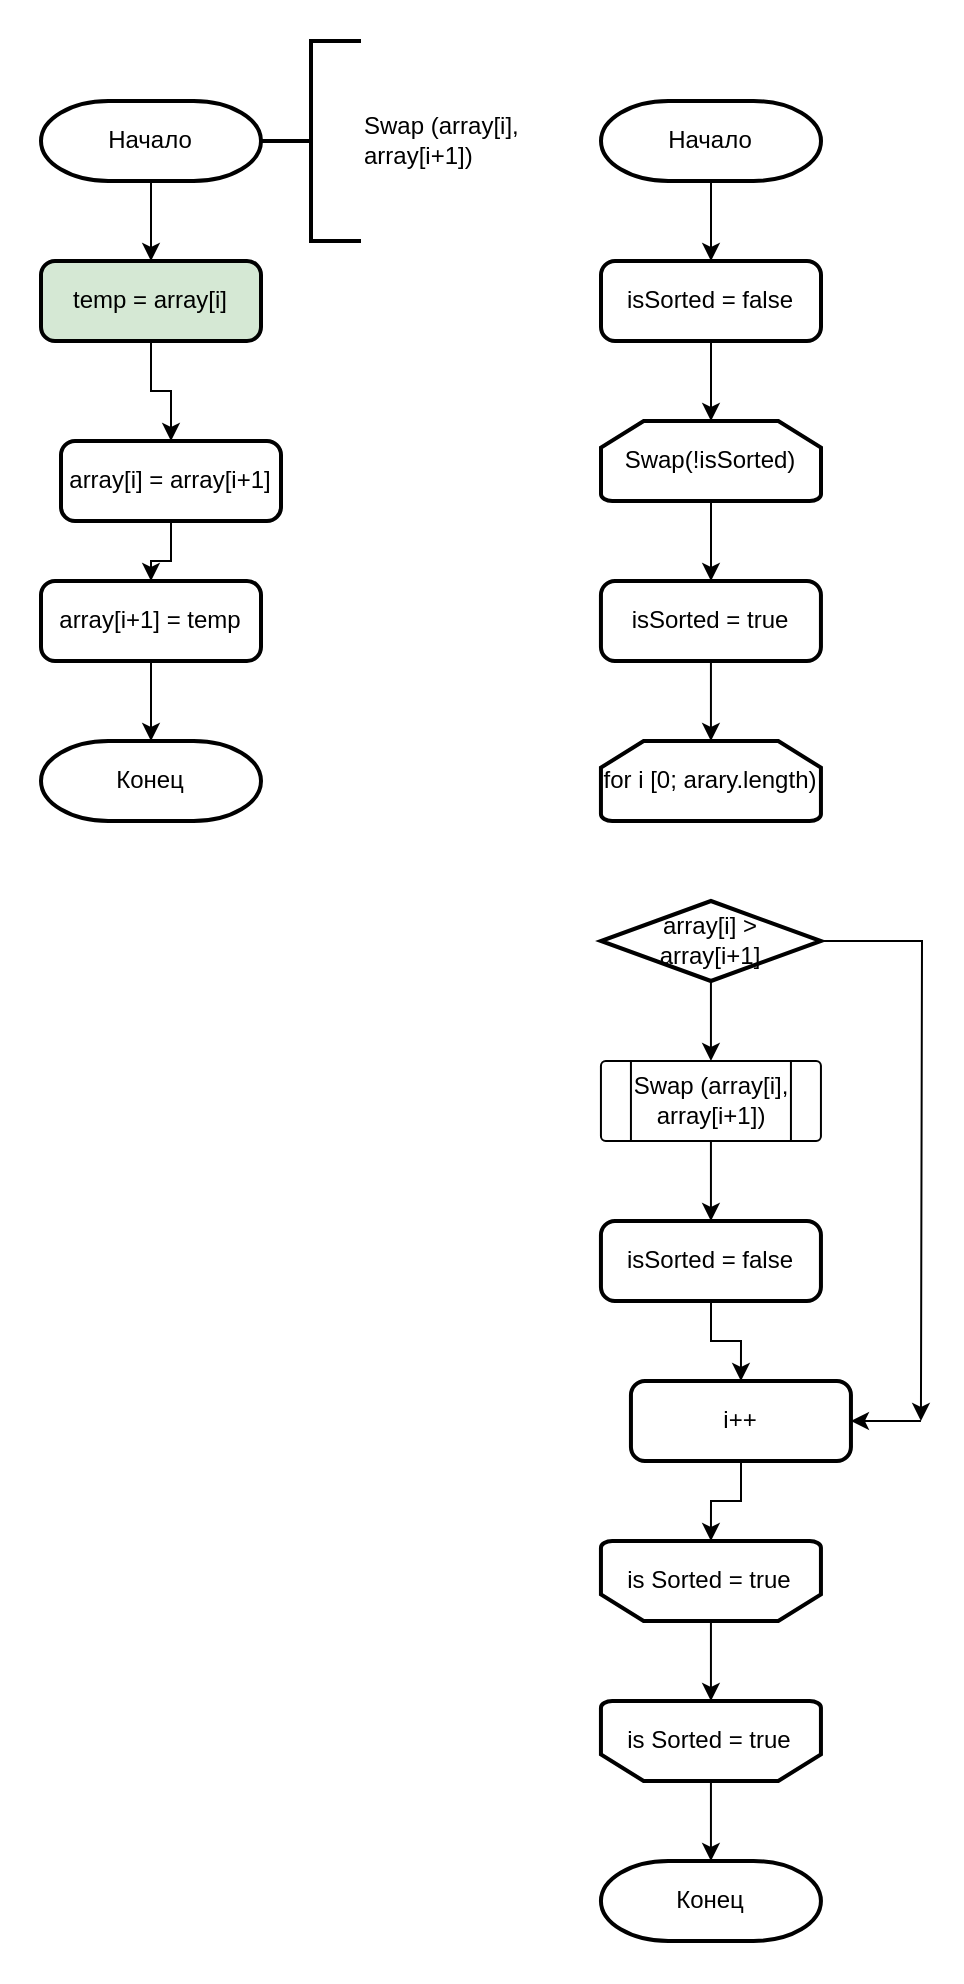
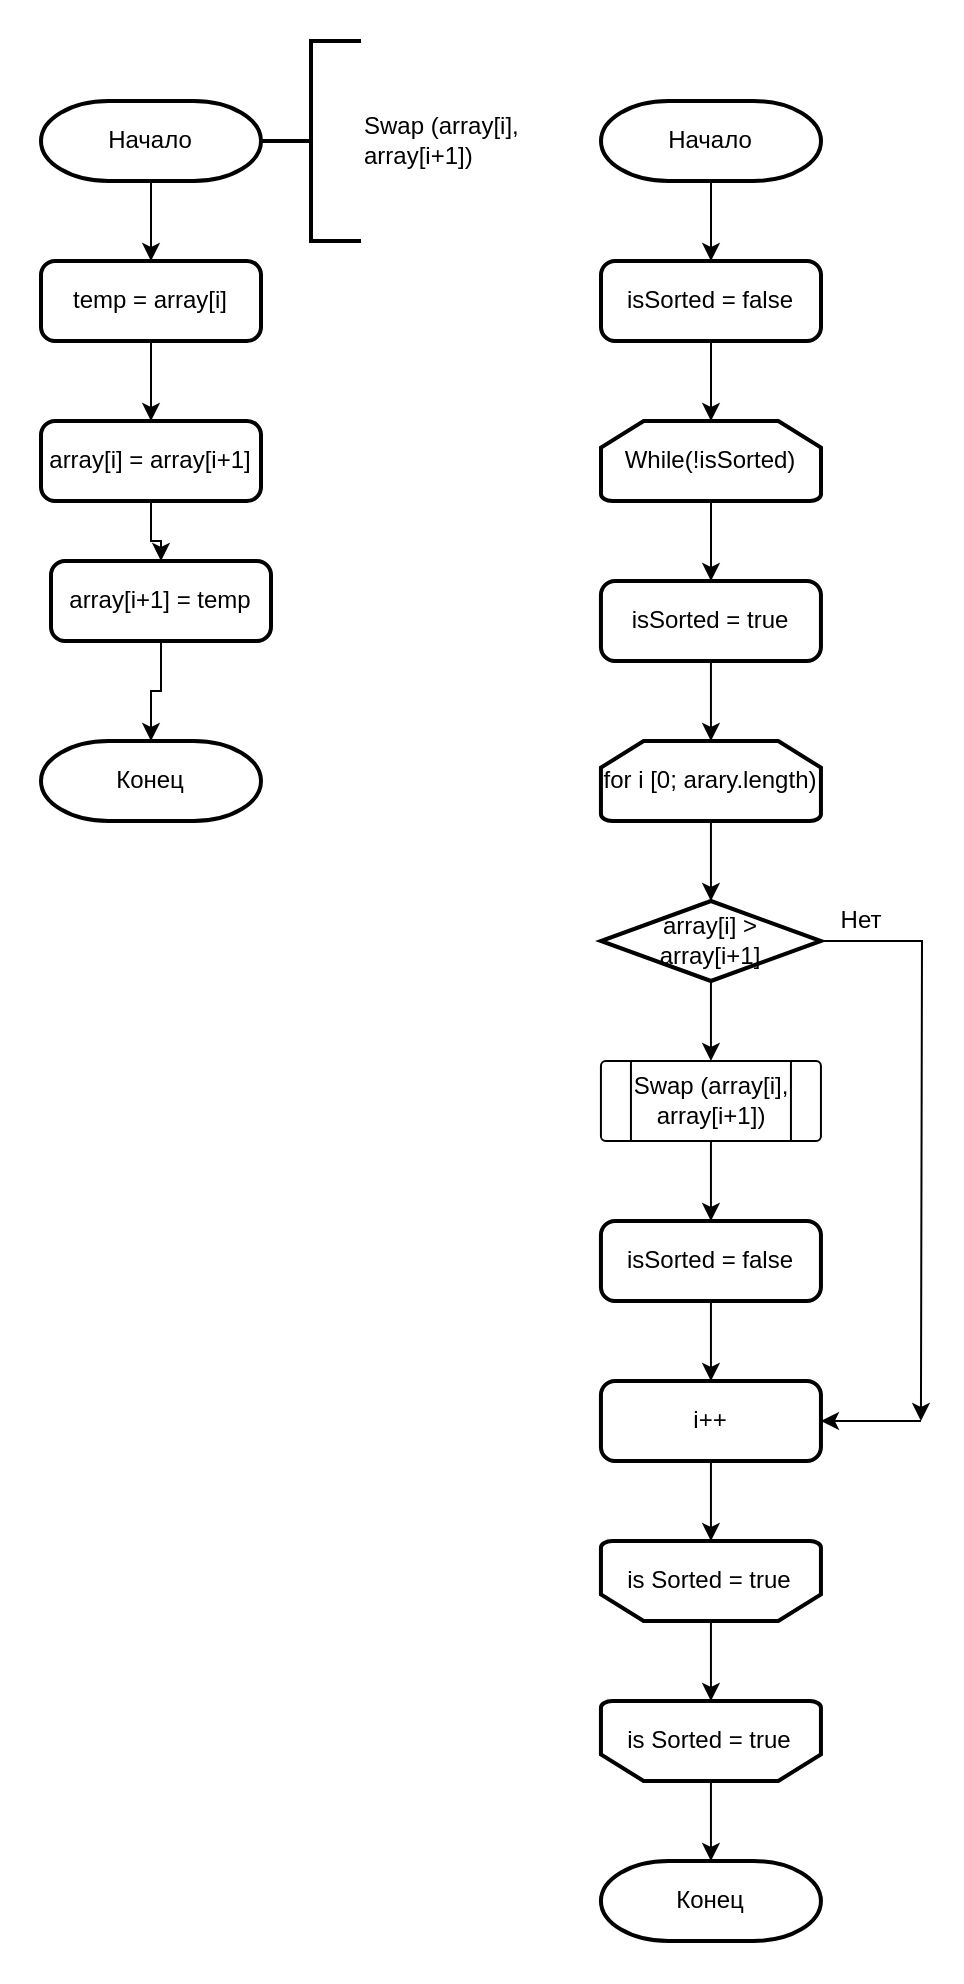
node "temp = array[i]": fillcolor #d5e8d4 -> #ffffff
node "Swap(!isSorted)": label "Swap(!isSorted)" -> "While(!isSorted)"
node "array[i] = array[i+1]": moved (171, 481) -> (151, 461)
node "array[i+1] = temp": moved (151, 621) -> (161, 601)
edge "for i [0; arary.length)" -> "array[i] > array[i+1]": added
node "Нет": added
node "i++": moved (741, 1421) -> (711, 1421)
